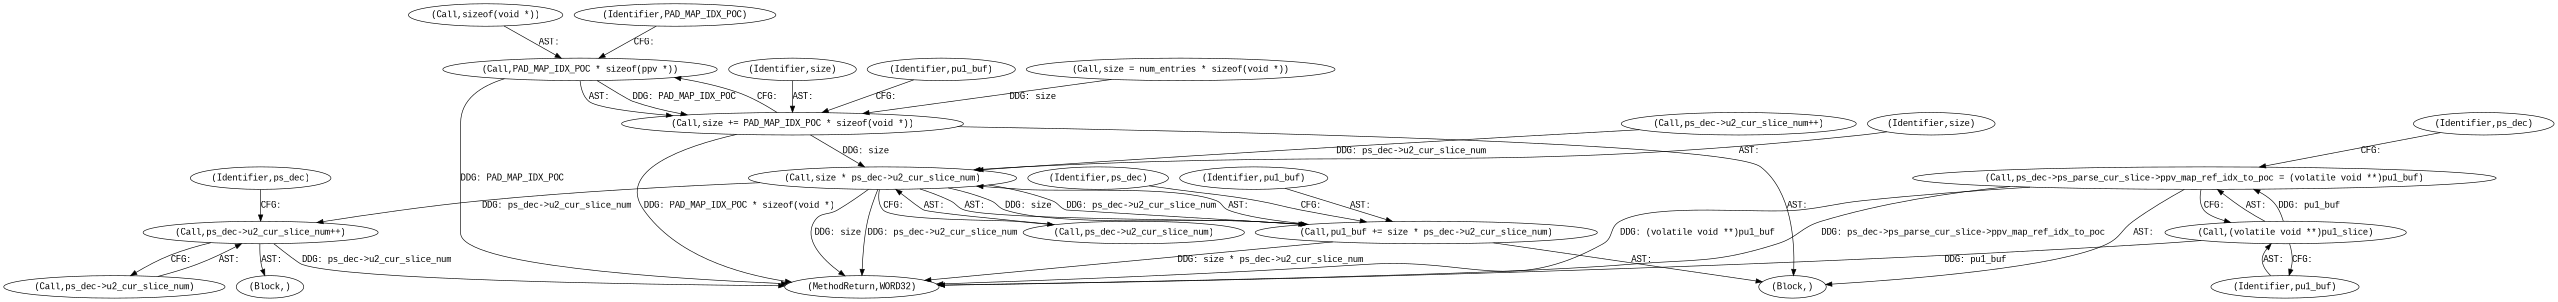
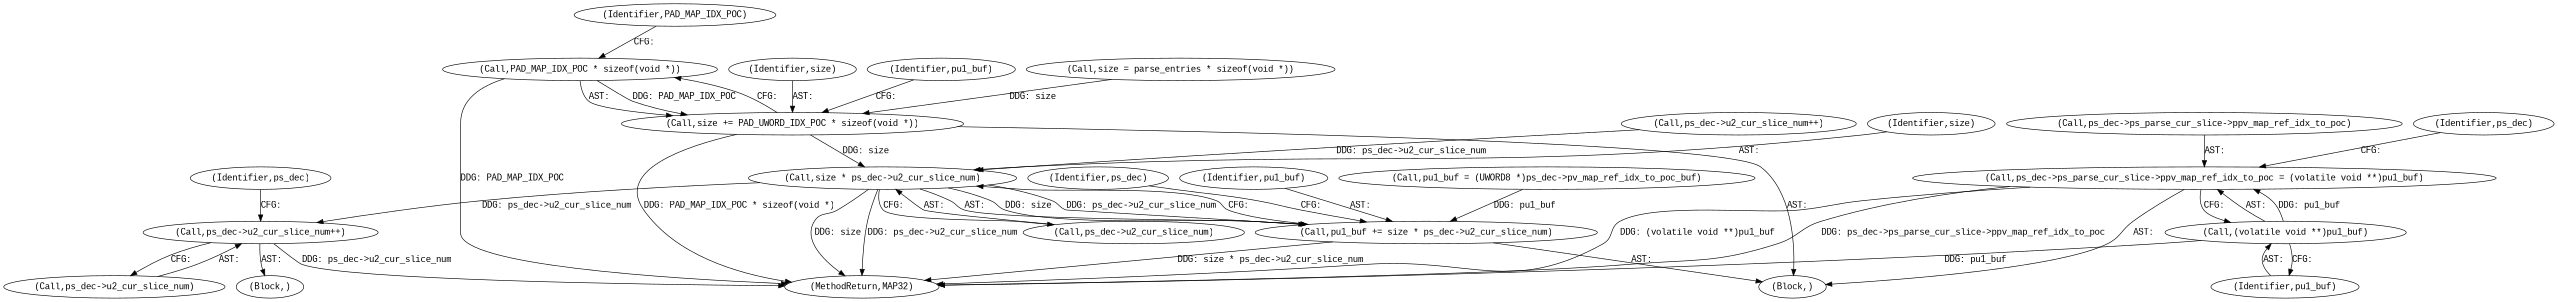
node "(Call,sizeof(void *))": removed
node "(Call,PAD_MAP_IDX_POC * sizeof(ppv *))": label "(Call,PAD_MAP_IDX_POC * sizeof(ppv *))" -> "(Call,PAD_MAP_IDX_POC * sizeof(void *))"
node "(Call,size = num_entries * sizeof(void *))": label "(Call,size = num_entries * sizeof(void *))" -> "(Call,size = parse_entries * sizeof(void *))"
node "(Call,size += PAD_MAP_IDX_POC * sizeof(void *))": label "(Call,size += PAD_MAP_IDX_POC * sizeof(void *))" -> "(Call,size += PAD_UWORD_IDX_POC * sizeof(void *))"
node "(Call,ps_dec->ps_parse_cur_slice->ppv_map_ref_idx_to_poc)": added
node "(Call,pu1_buf = (UWORD8 *)ps_dec->pv_map_ref_idx_to_poc_buf)": added
edge "(Call,pu1_buf += size * ps_dec->u2_cur_slice_num)" -> "(Call,size * ps_dec->u2_cur_slice_num)": label "AST: " -> "CFG: "
node "(Call,(volatile void **)pu1_slice)": label "(Call,(volatile void **)pu1_slice)" -> "(Call,(volatile void **)pu1_buf)"
node "(MethodReturn,WORD32)": label "(MethodReturn,WORD32)" -> "(MethodReturn,MAP32)"
